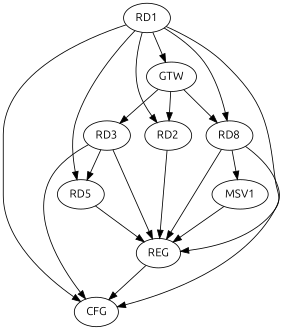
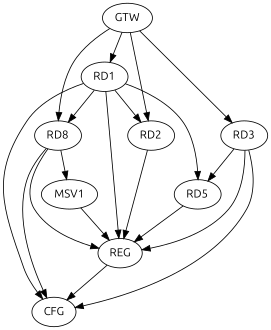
edge "RD1" -> "GTW": reversed
